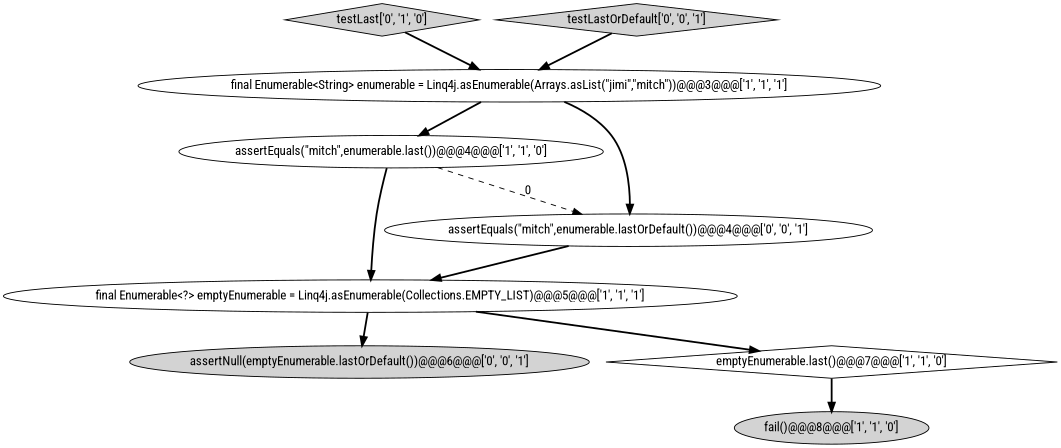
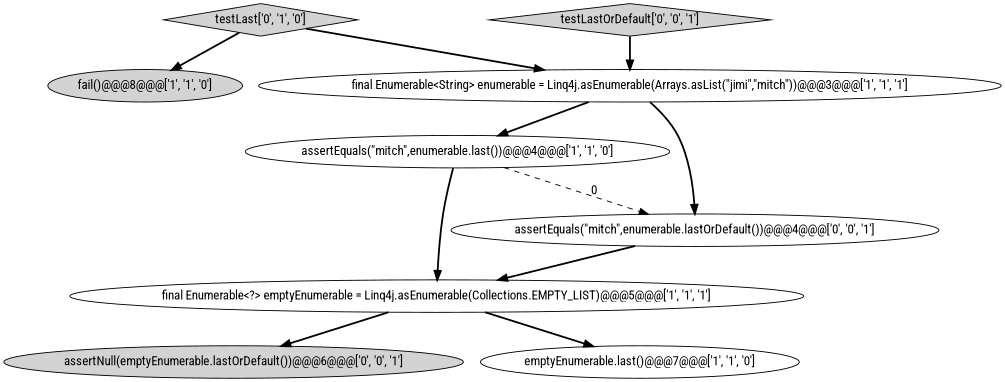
node "emptyEnumerable.last()@@@7@@@['1', '1', '0']": shape diamond -> ellipse
edge "emptyEnumerable.last()@@@7@@@['1', '1', '0']" -> "fail()@@@8@@@['1', '1', '0']": now "testLast['0', '1', '0']" -> "fail()@@@8@@@['1', '1', '0']"
